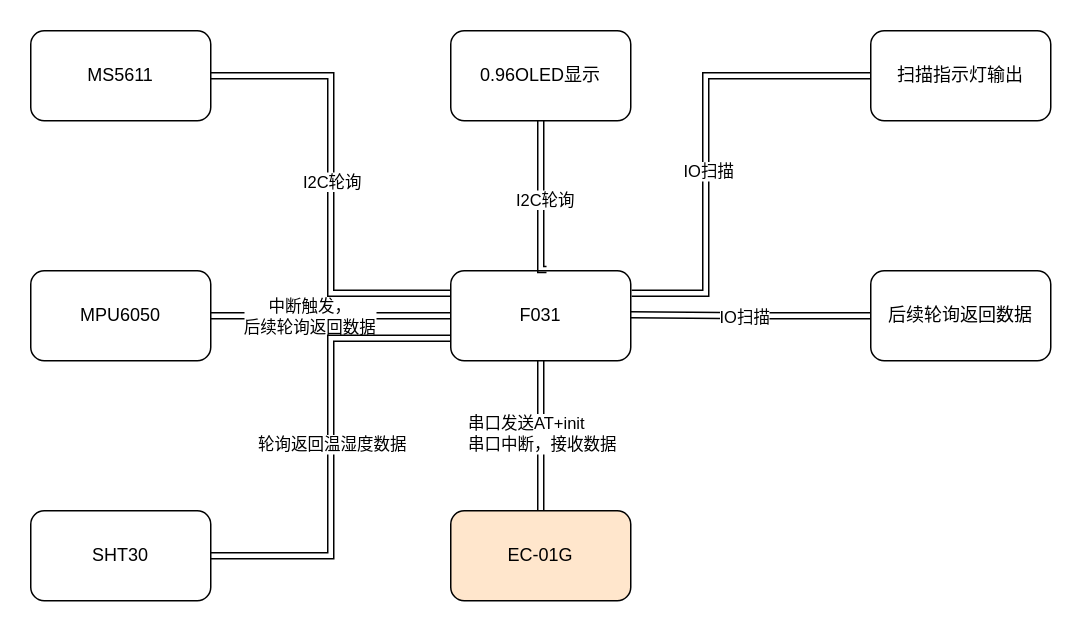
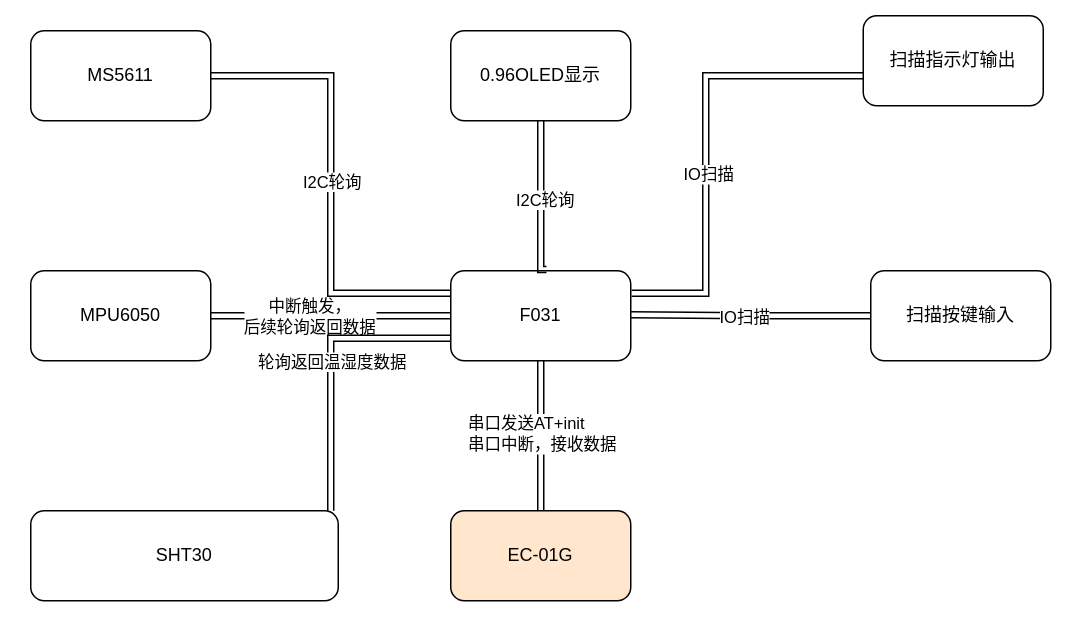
node "扫描指示灯输出": moved (961, 76) -> (953, 61)
node "后续轮询返回数据": label "后续轮询返回数据" -> "扫描按键输入"
node "SHT30": size 180x90 -> 308x90
